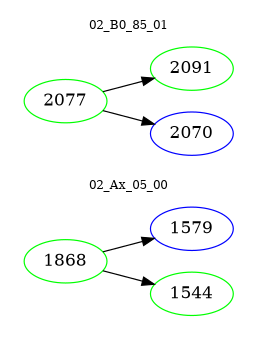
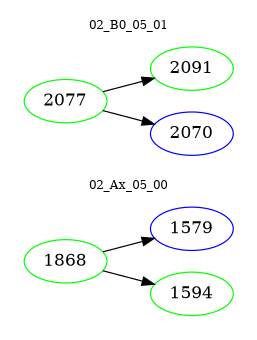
cluster "02_B0_85_01": label "02_B0_85_01" -> "02_B0_05_01"
node "1544": label "1544" -> "1594"
